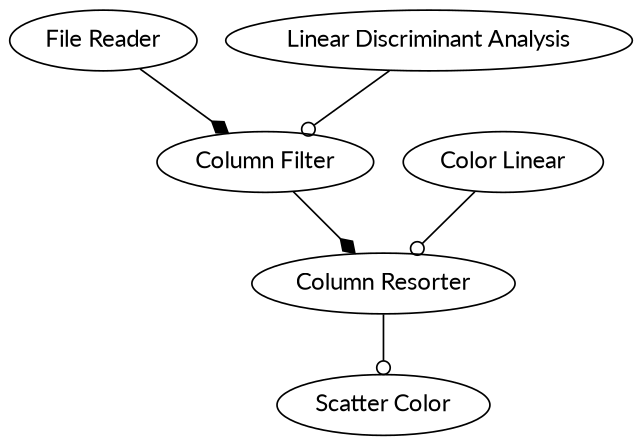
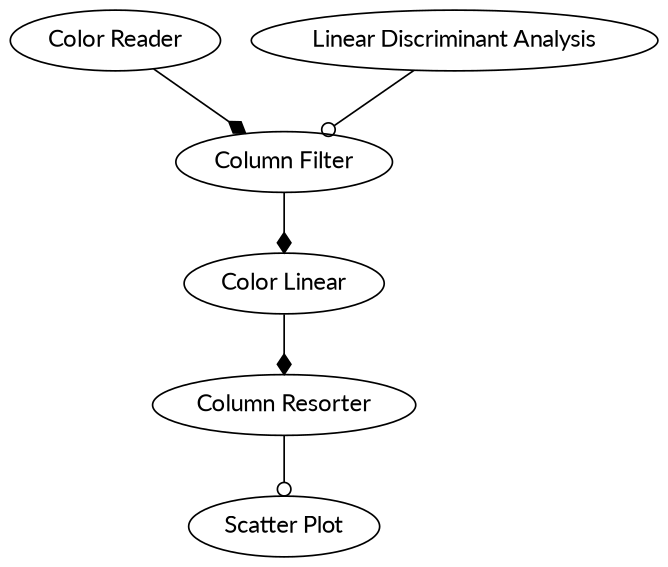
node "File Reader": label "File Reader" -> "Color Reader"
edge "Column Filter" -> "Column Resorter": now "Column Filter" -> "Color Linear"
edge "Color Linear" -> "Column Resorter": arrowhead odot -> diamond
node "Scatter Color": label "Scatter Color" -> "Scatter Plot"
